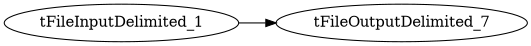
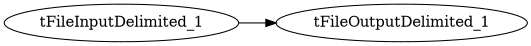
node "tFileOutputDelimited_7": label "tFileOutputDelimited_7" -> "tFileOutputDelimited_1"
